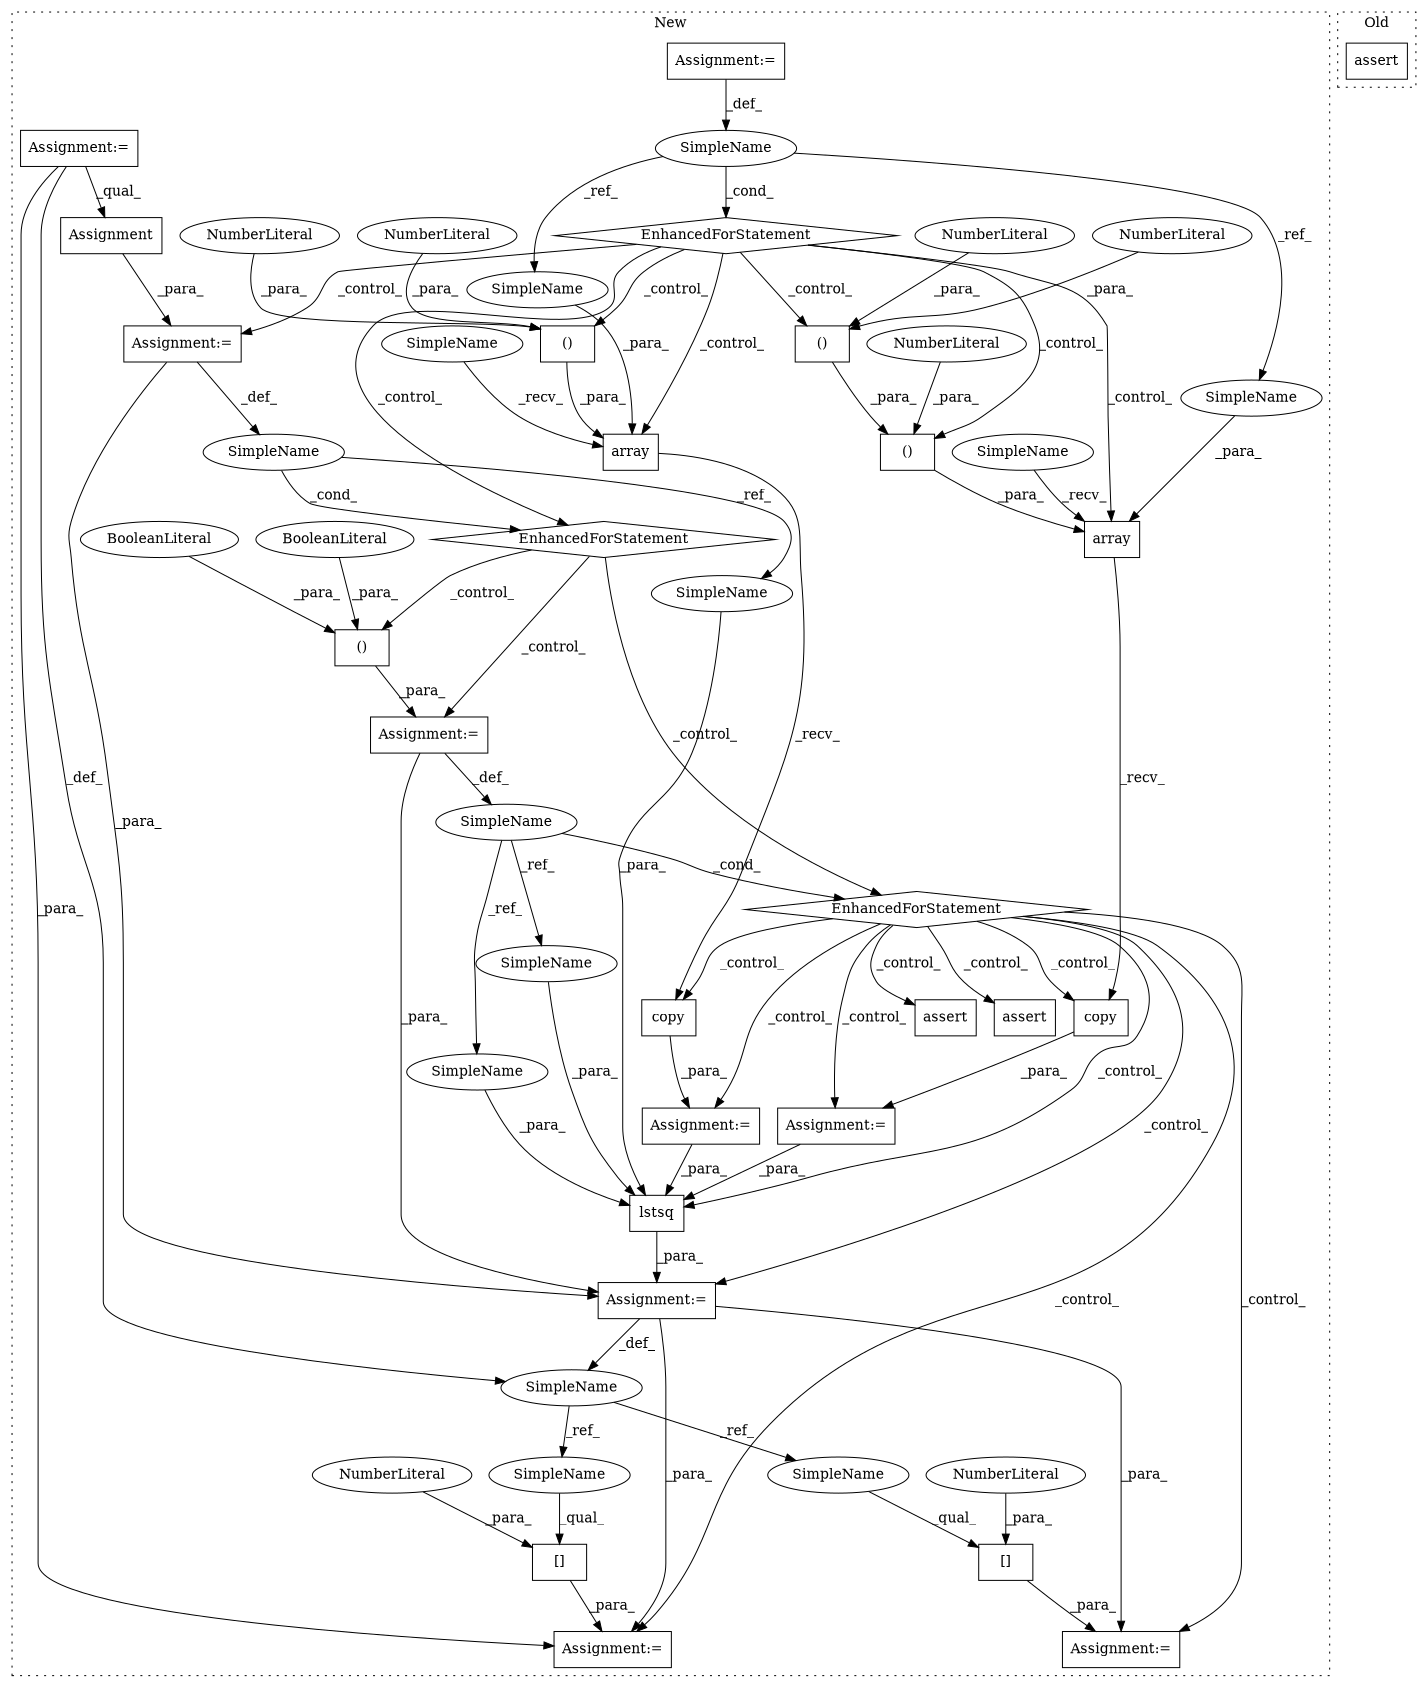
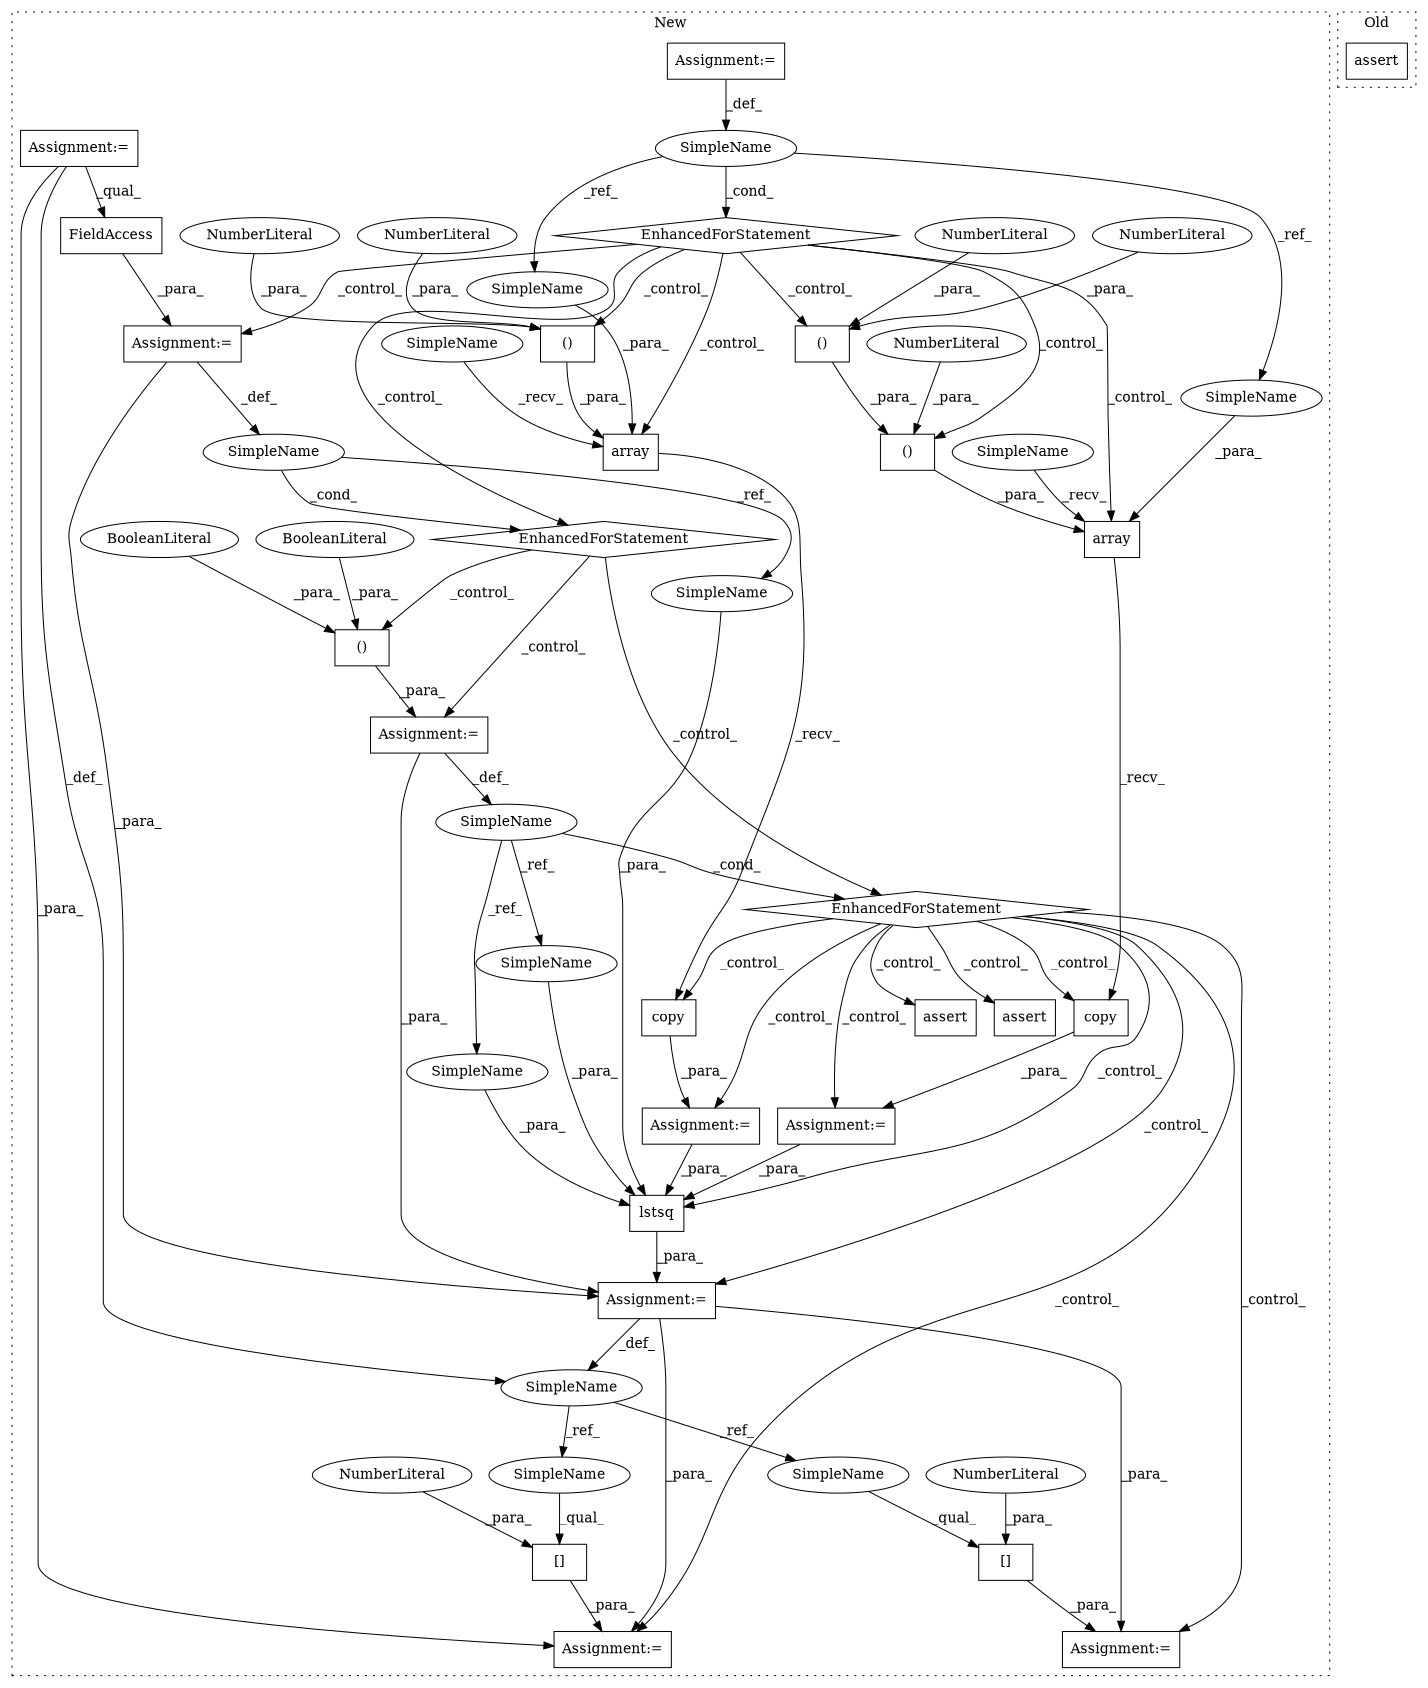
node "Assignment": label "Assignment" -> "FieldAccess"
